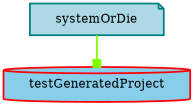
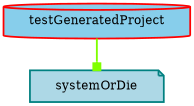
edge "systemOrDie" -> "testGeneratedProject": reversed
